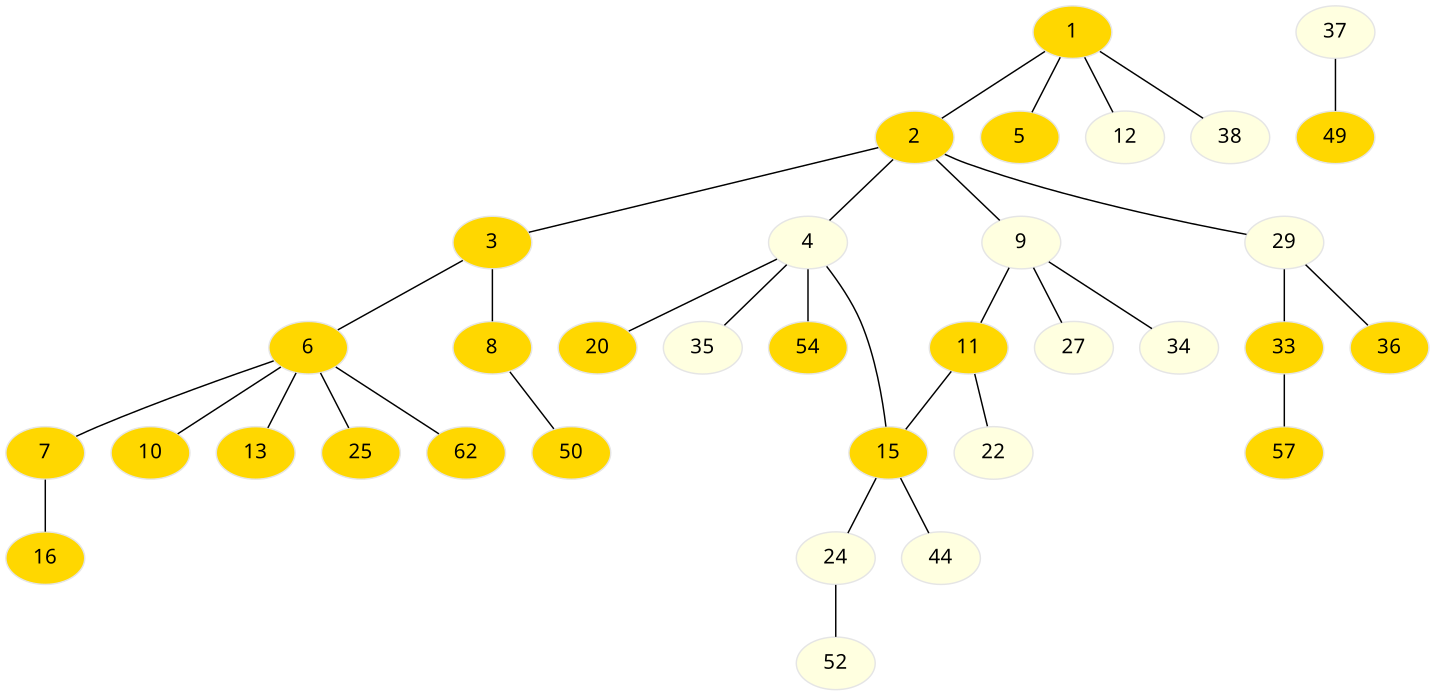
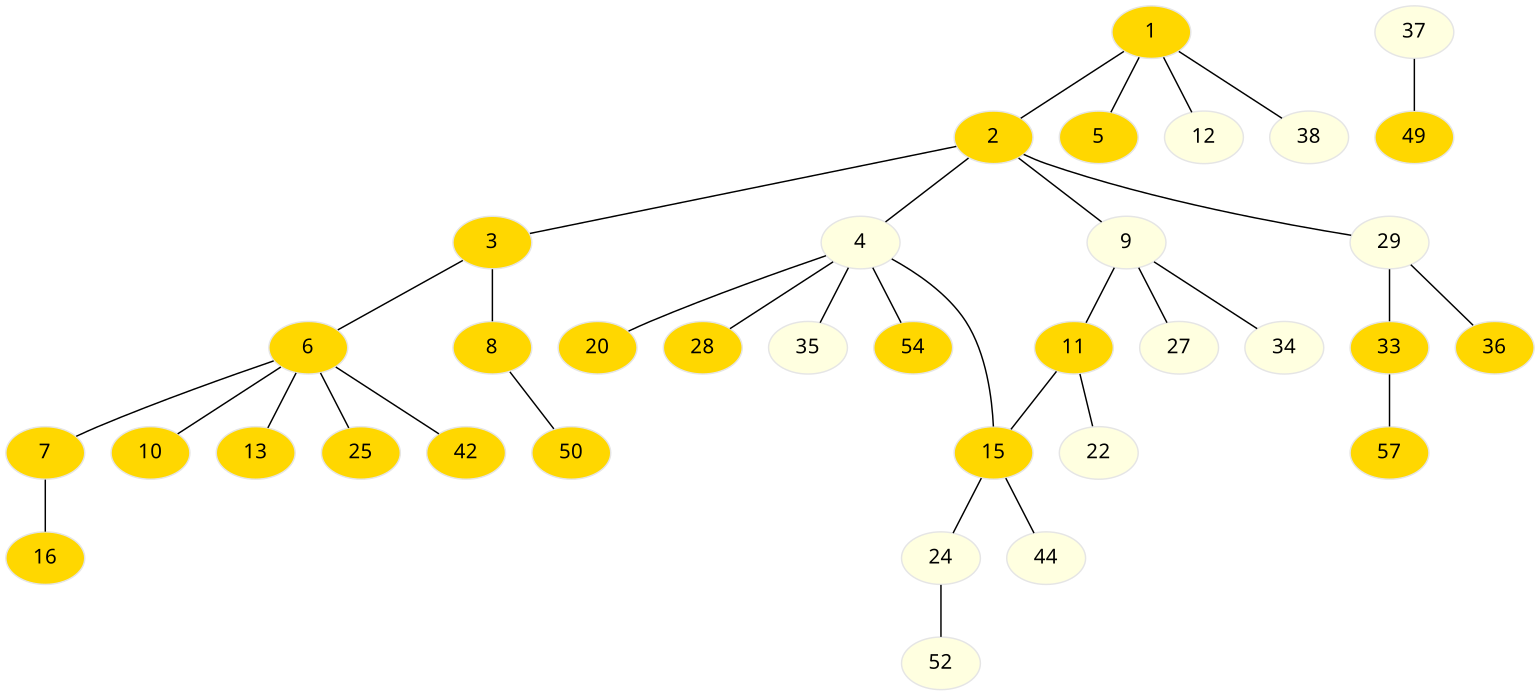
node "28": added
node "62": label "62" -> "42"
